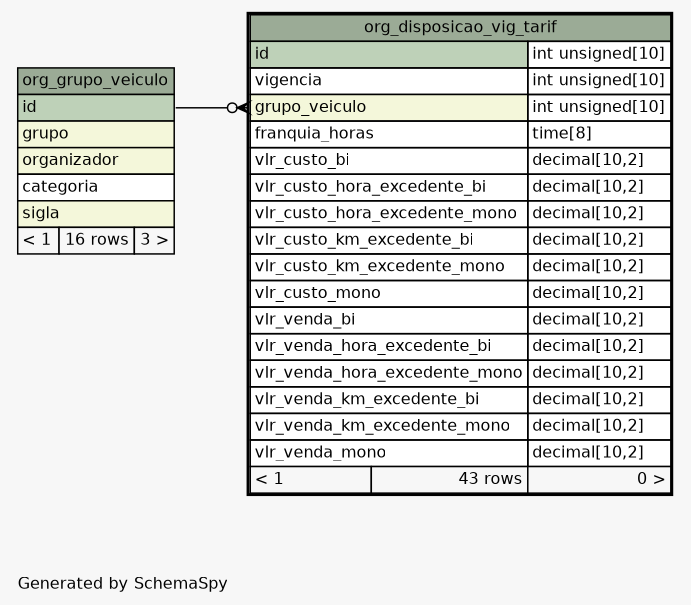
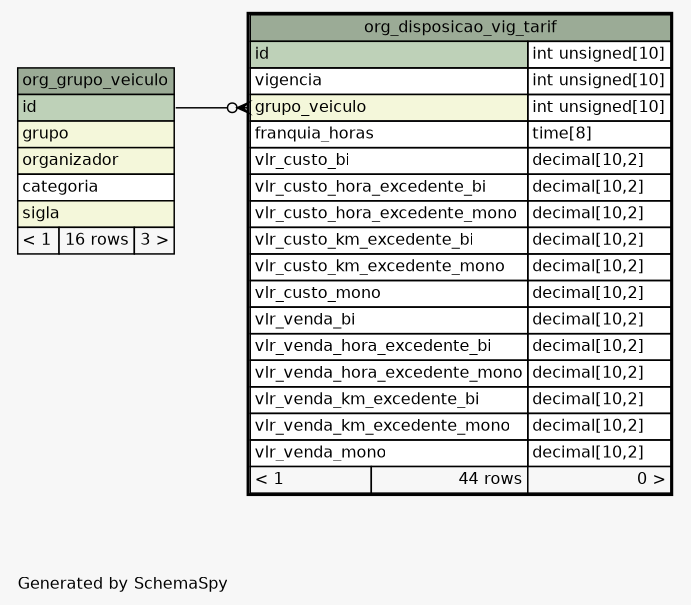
node "org_disposicao_vig_tarif": text "43 rows" -> "44 rows"
